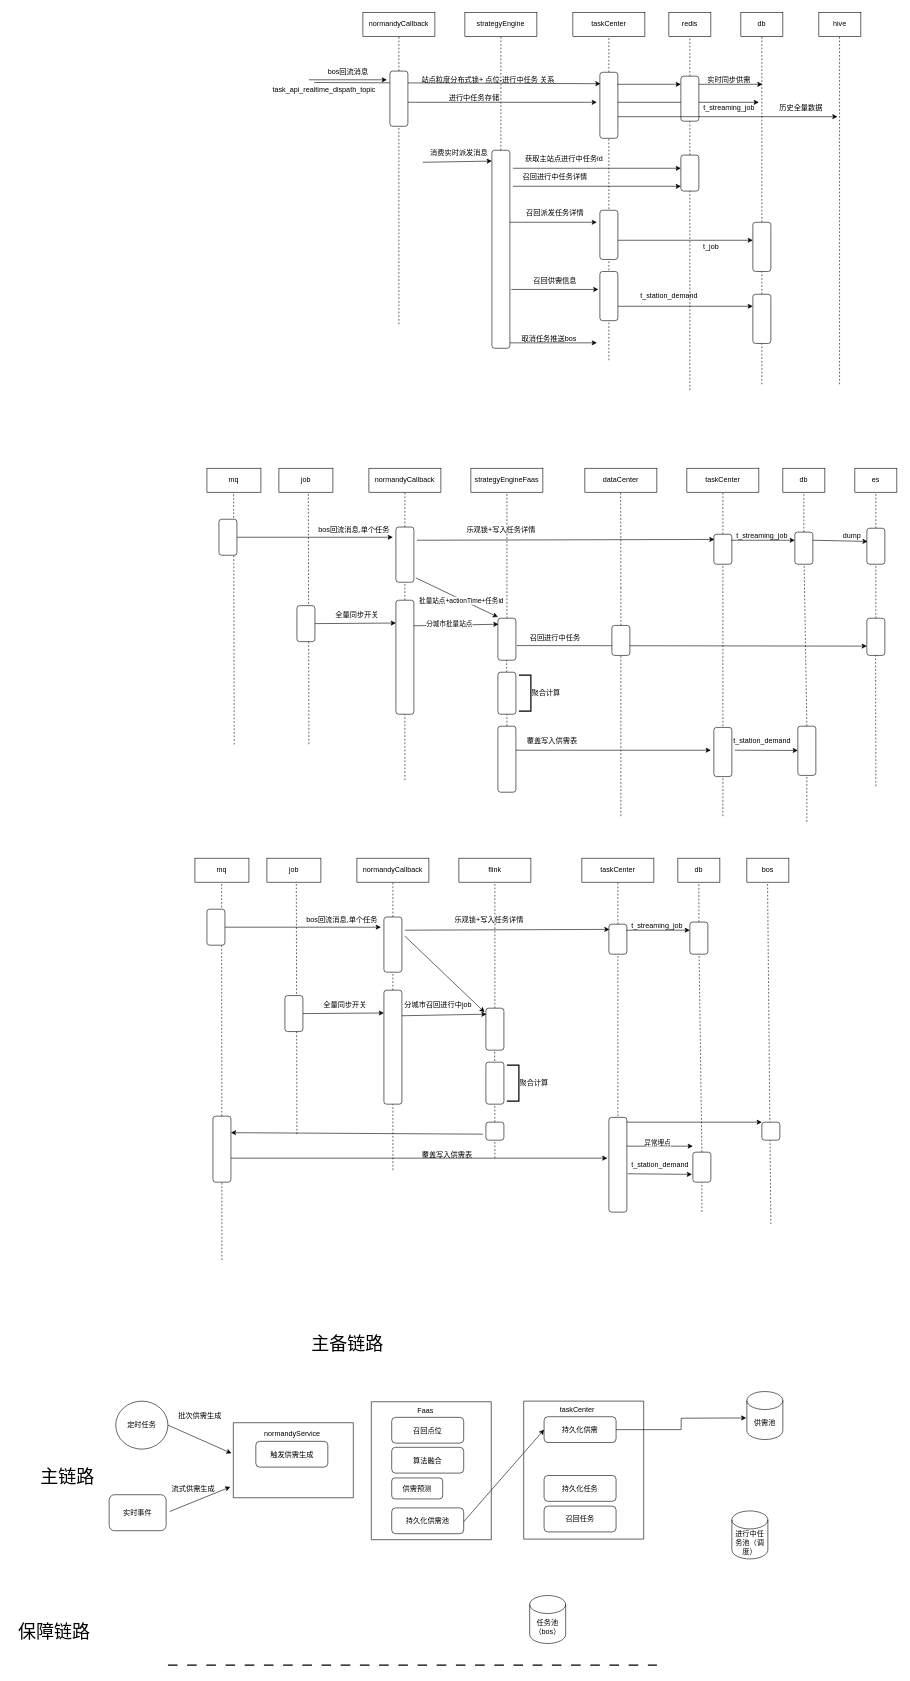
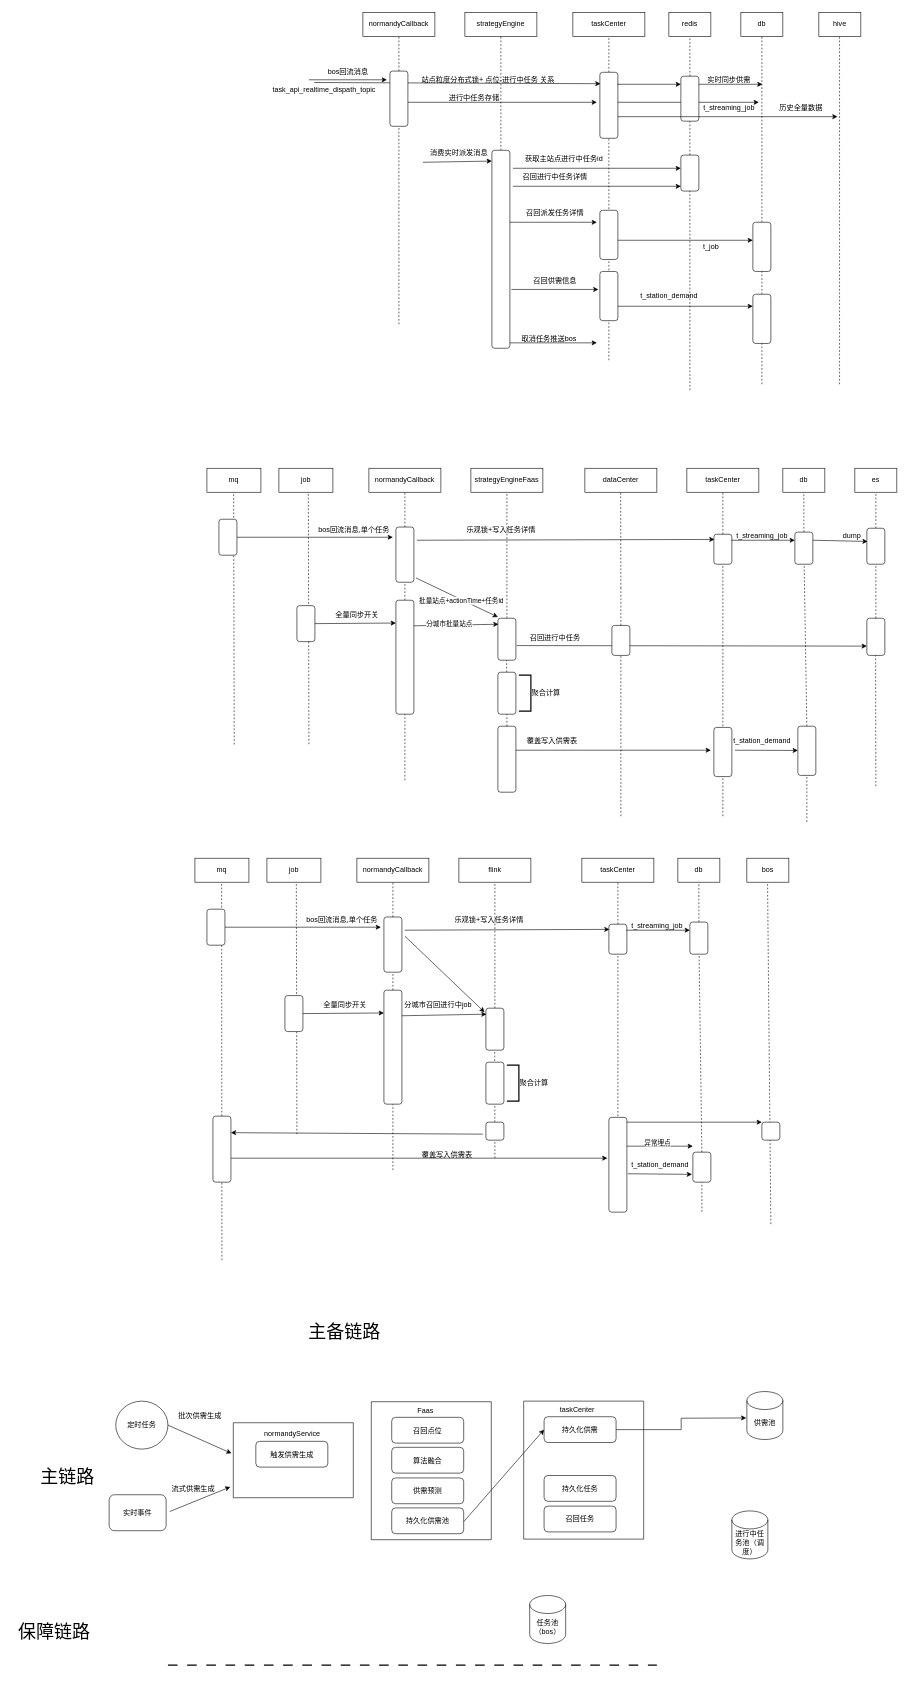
node "主备链路": moved (347, 1344) -> (344, 1332)
node "供需预测": size 51x21 -> 72x26
